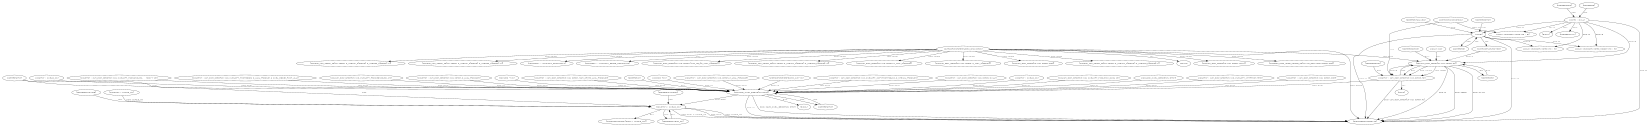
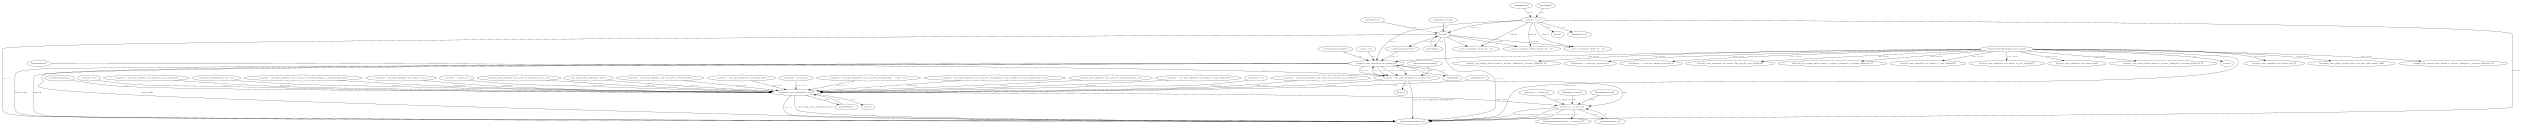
edge "(ControlStructure,break;)" -> "(Call,ch->handlers->read->fp = fp)": now "(Call,!fp)" -> "(Call,ch->handlers->read->fp = fp)"
node "(Identifier,option)": label "(Identifier,option)" -> "(ControlStructure,option)"
edge "(MethodParameterIn,zend_long option)" -> "(Call,option == CURLOPT_PROTOCOLS)": label "AST: " -> "DDG: option"
edge "(MethodParameterIn,zend_long option)" -> "(Call,curl_easy_setopt(ch->cp, option, fp))": label "DDG: error" -> "DDG: option"
node "(Identifier,ch)": label "(Identifier,ch)" -> "(ControlStructure,ch)"
